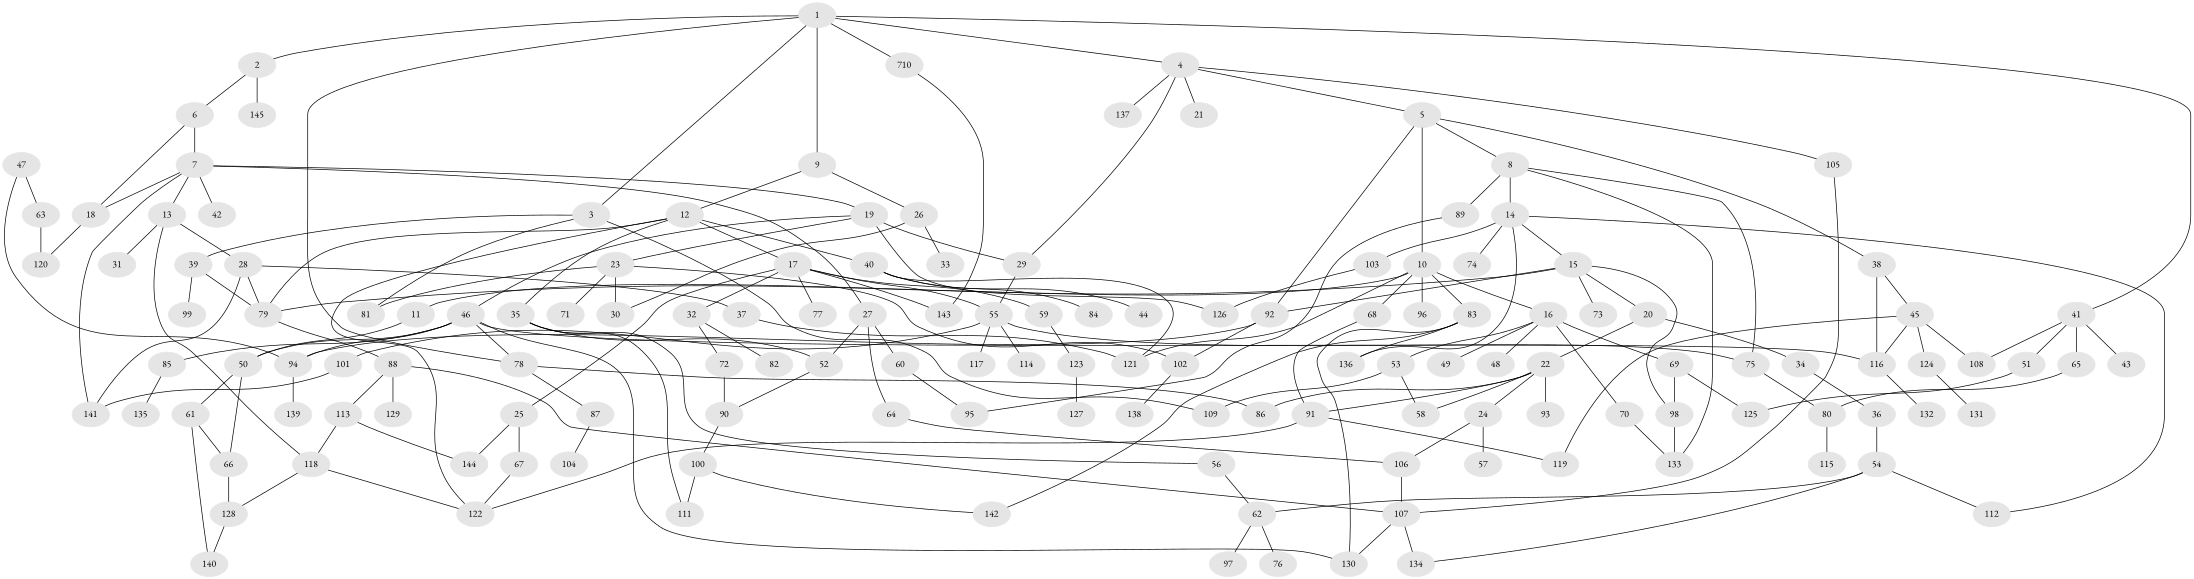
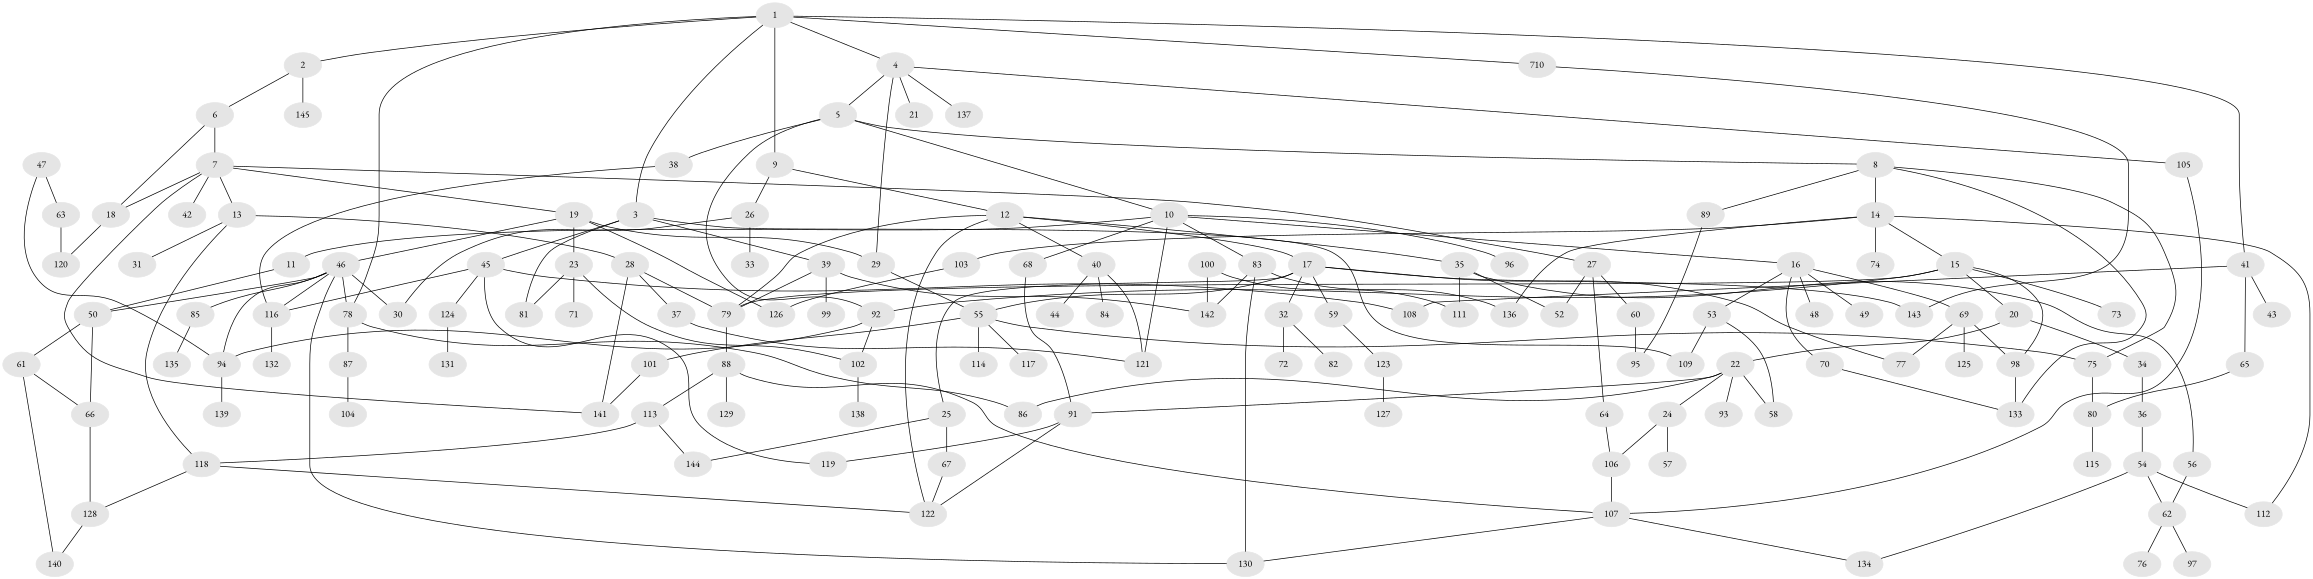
edge "38" -- "45": now "3" -- "45"
edge "23" -- "30": now "46" -- "30"
edge "39" -- "142": added
edge "69" -- "77": added
node "51": removed
node "90": removed
